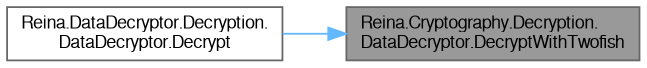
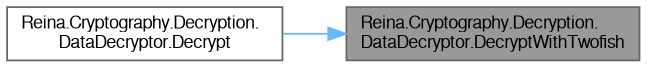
node "Reina.DataDecryptor.Decryption. DataDecryptor.Decrypt": label "Reina.DataDecryptor.Decryption. DataDecryptor.Decrypt" -> "Reina.Cryptography.Decryption. DataDecryptor.Decrypt"
